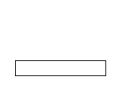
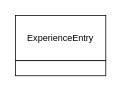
node "ExperienceEntry": added
